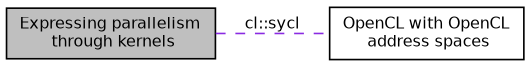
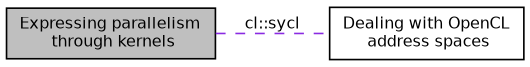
node "OpenCL with OpenCL address spaces": label "OpenCL with OpenCL address spaces" -> "Dealing with OpenCL address spaces"
